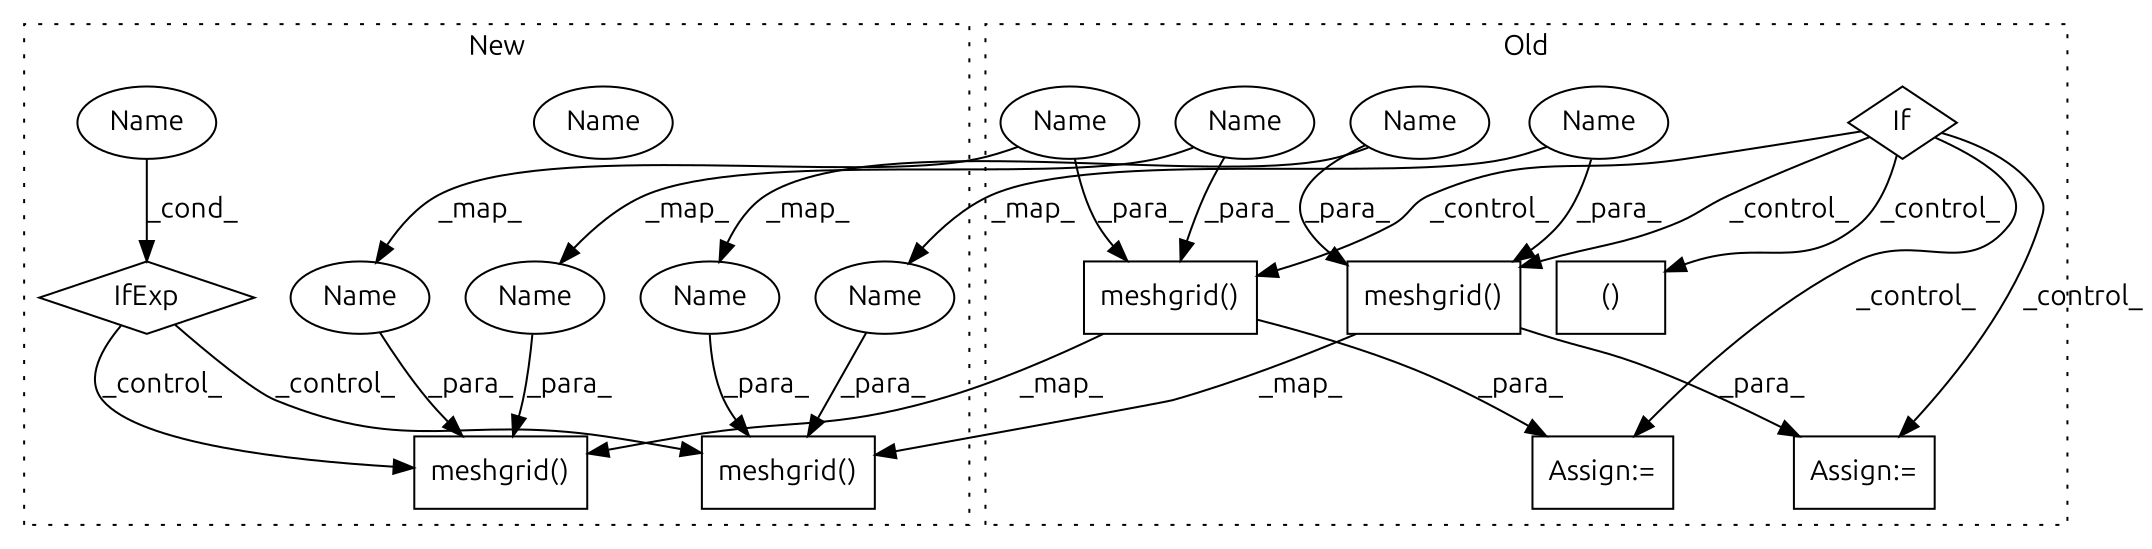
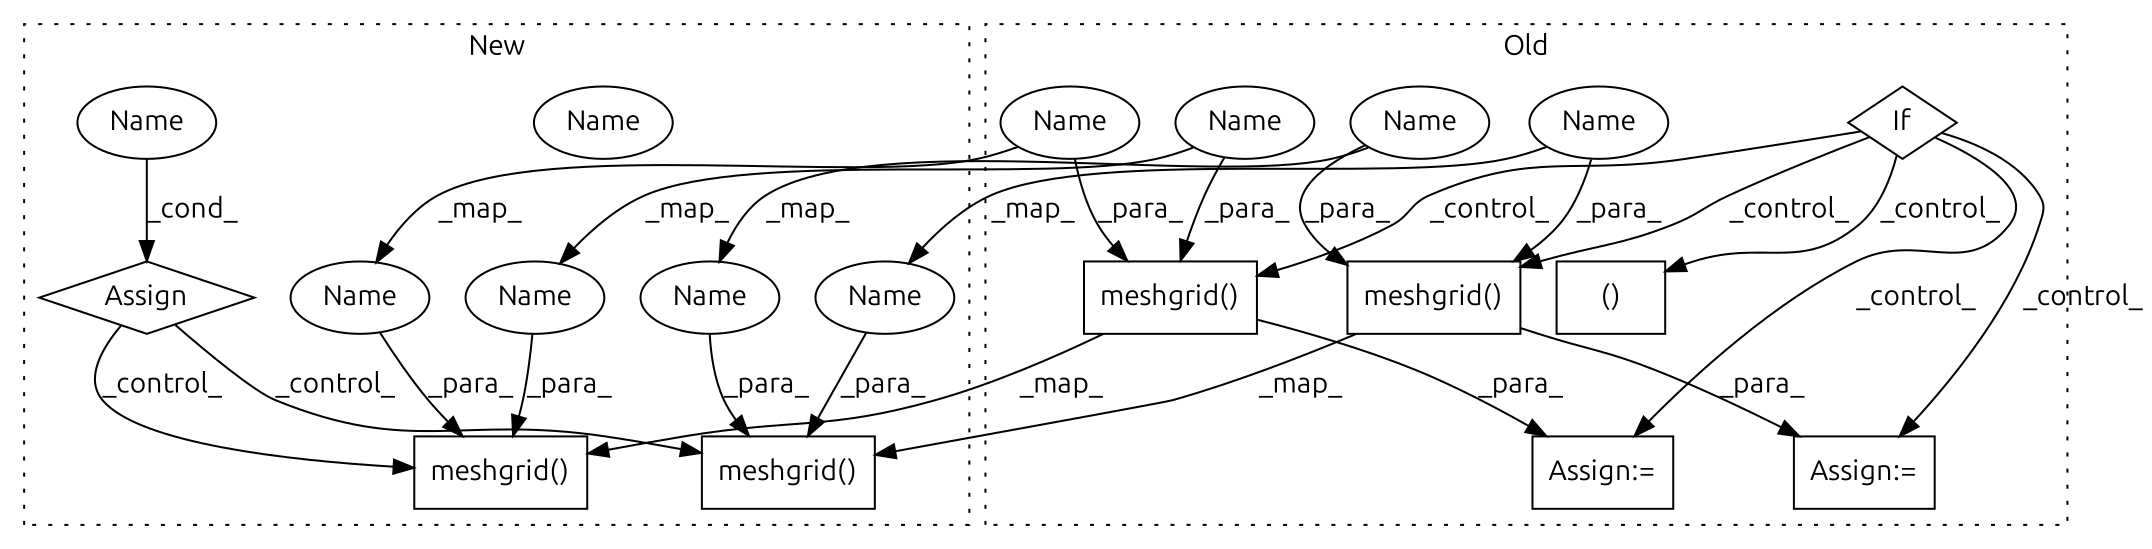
node "IfExp": label "IfExp" -> "Assign"
